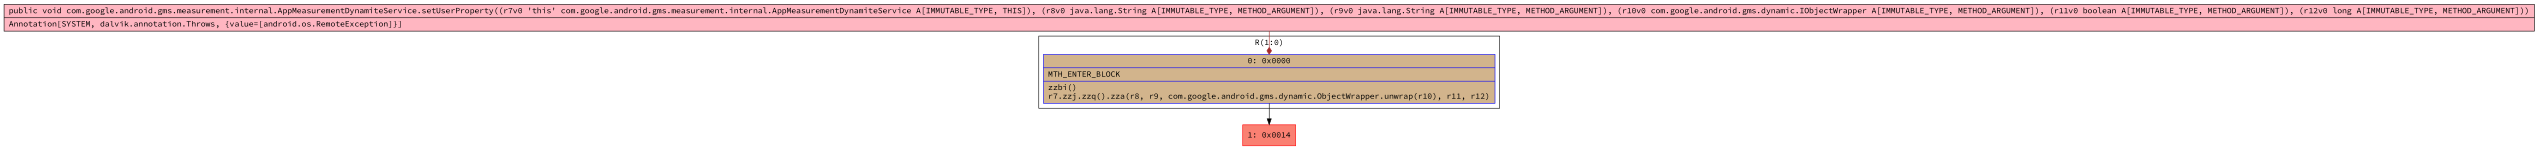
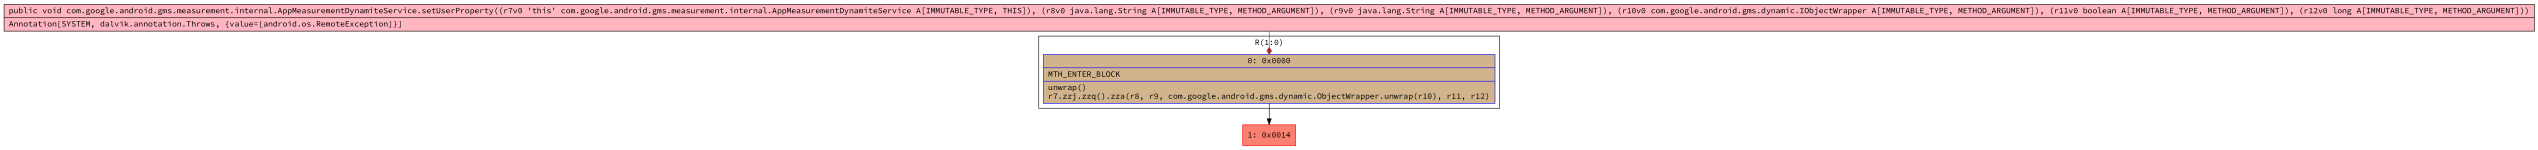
node "0: 0x0000": text "zzbi()" -> "unwrap()"
